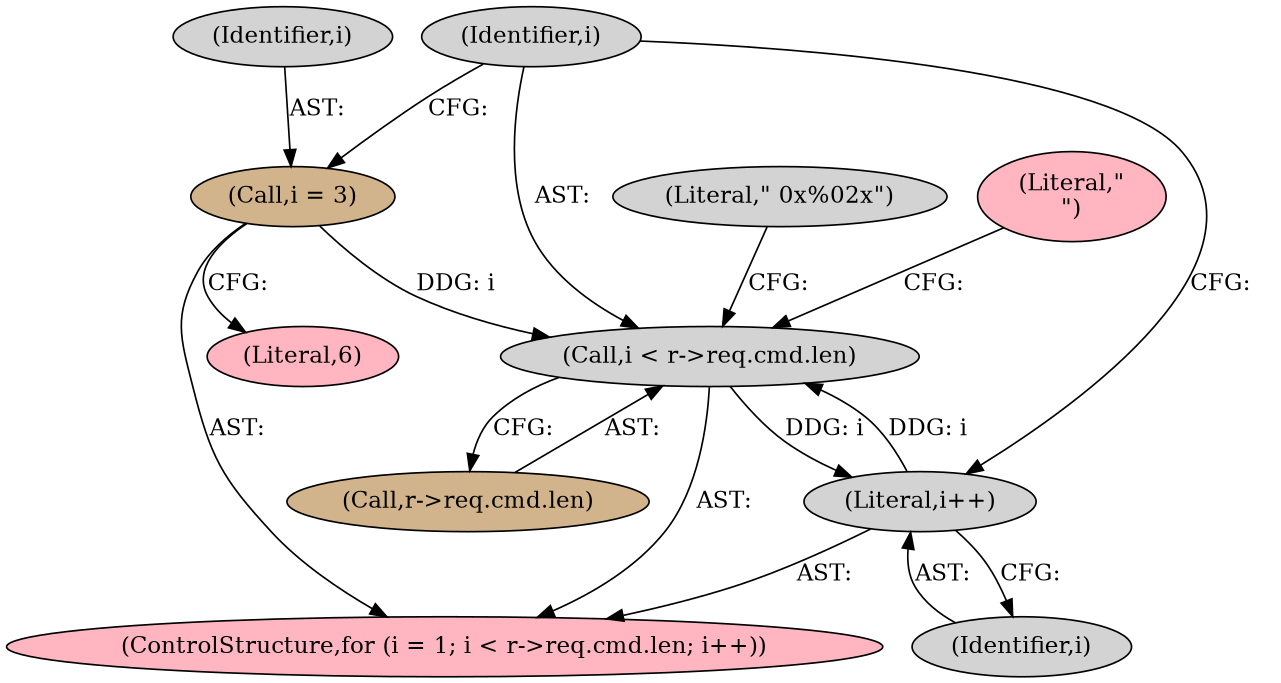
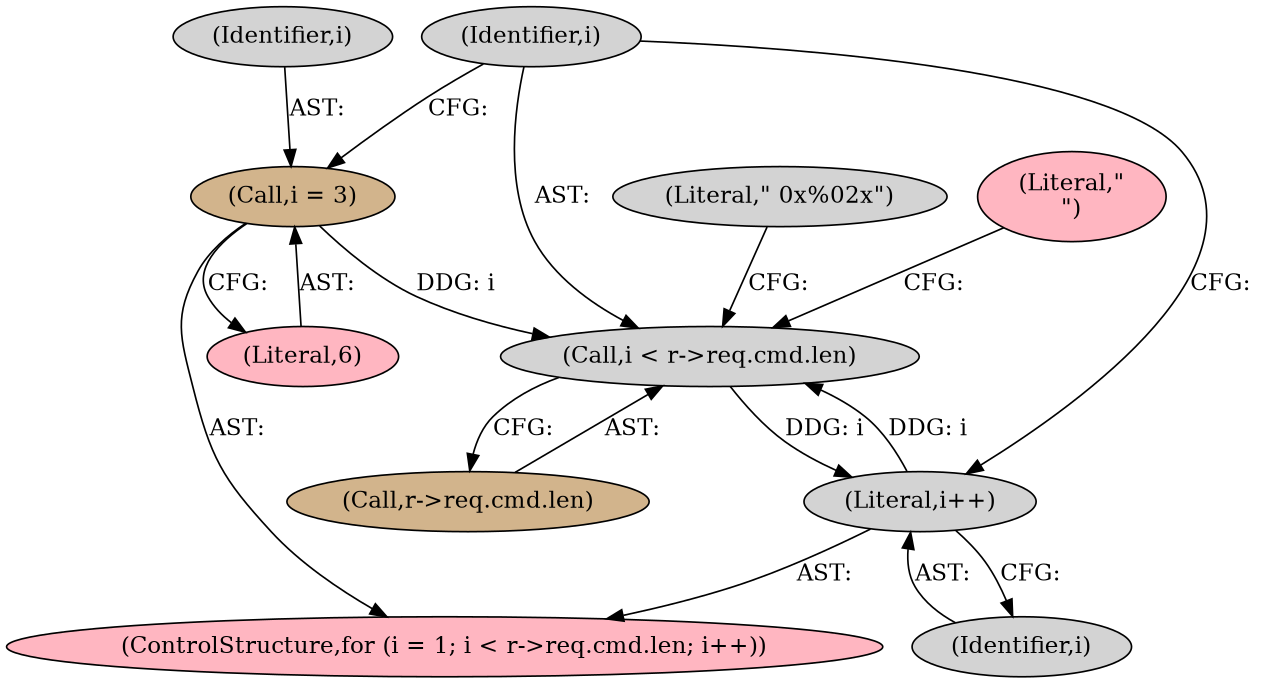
edge "(Literal,6)" -> "(Call,i = 3)": added, label "AST:"
edge "(Call,i < r->req.cmd.len)" -> "(ControlStructure,for (i = 1; i < r->req.cmd.len; i++))": removed, label "AST:"
